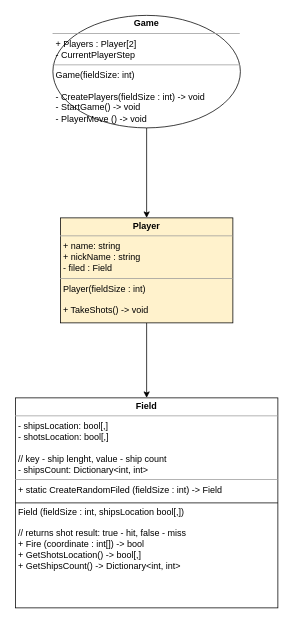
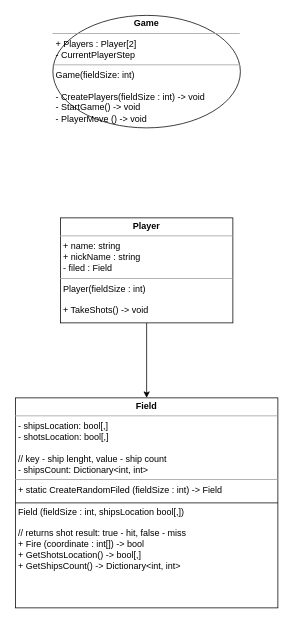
edge "Game + Players : Player[2] - CurrentPlayerStep Game(fieldSize: int) - CreatePlayers(fieldSize : int) -> void - StartGame() -> void - PlayerMove () -> void" -> "Player + name: string + nickName : string - filed : Field Player(fieldSize : int) + TakeShots() -> void": removed
node "Player + name: string + nickName : string - filed : Field Player(fieldSize : int) + TakeShots() -> void": fillcolor #fff2cc -> #ffffff
